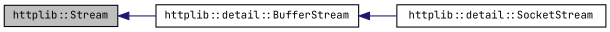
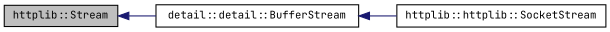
node "httplib::detail::BufferStream": label "httplib::detail::BufferStream" -> "detail::detail::BufferStream"
node "httplib::detail::SocketStream": label "httplib::detail::SocketStream" -> "httplib::httplib::SocketStream"
